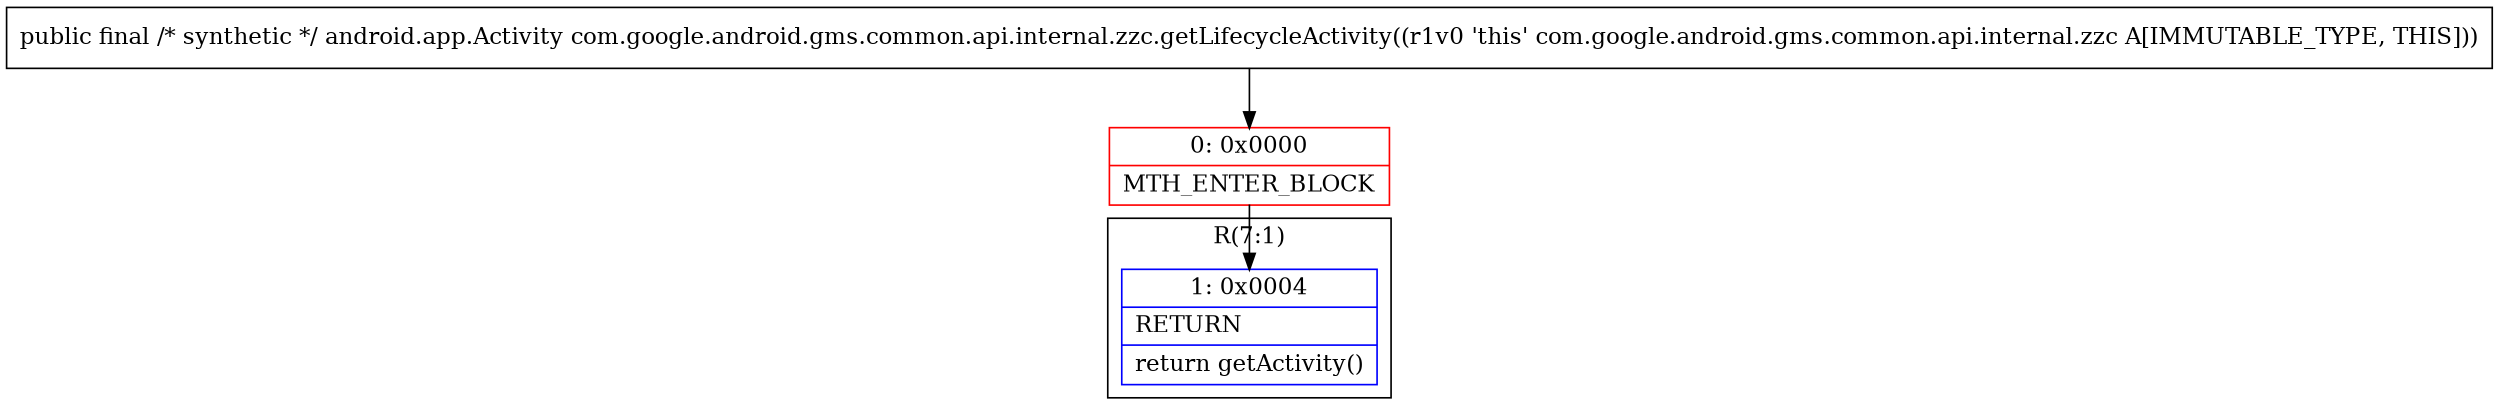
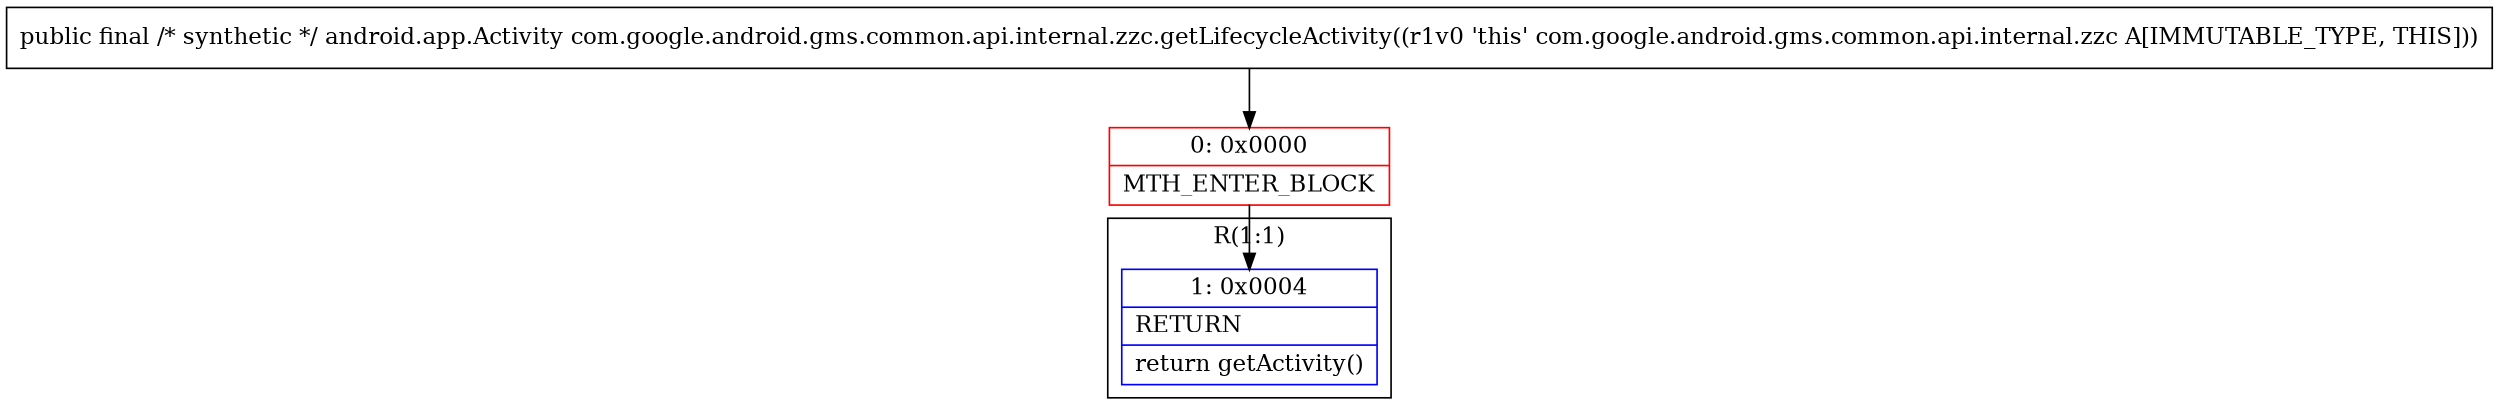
cluster "R(7:1)": label "R(7:1)" -> "R(1:1)"
